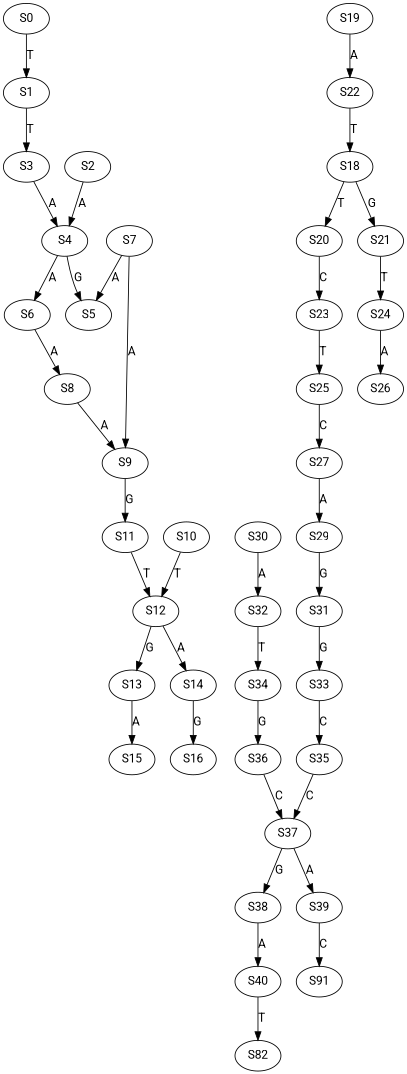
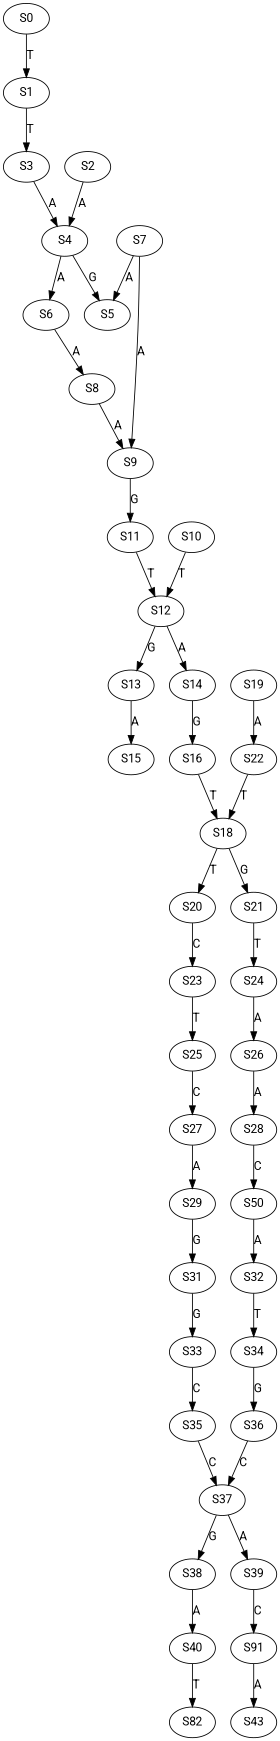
node "S30": label "S30" -> "S50"
edge "S16" -> "S18": added, label "T"
node "S28": added
node "S43": added
